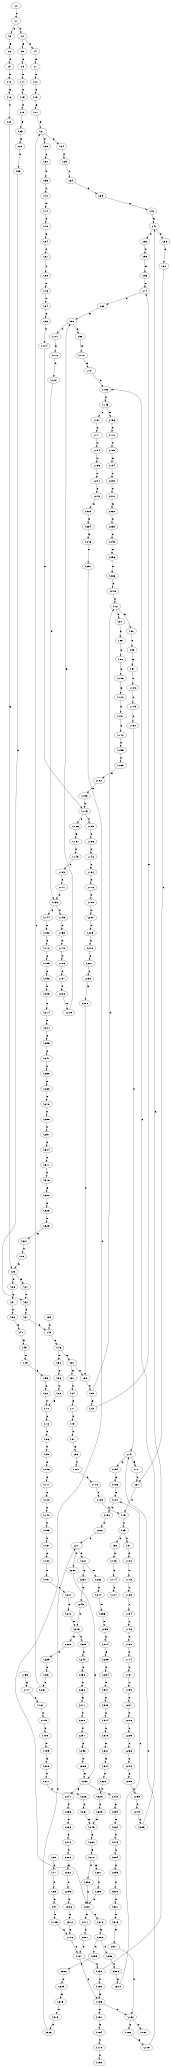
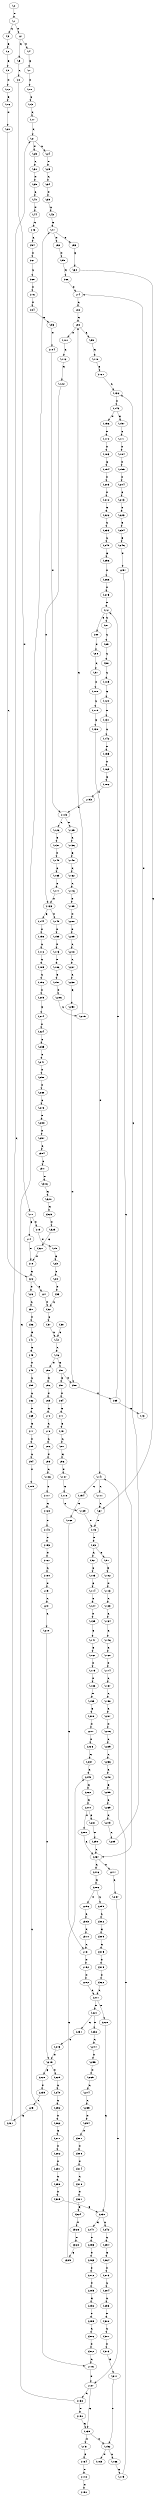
node "S14": added
edge "S62" -> "S70": now "S62" -> "S69"
edge "S124" -> "S135": added, label "T"
